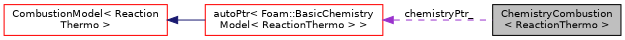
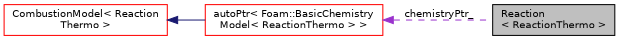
node "ChemistryCombustion < ReactionThermo >": label "ChemistryCombustion < ReactionThermo >" -> "Reaction < ReactionThermo >"
